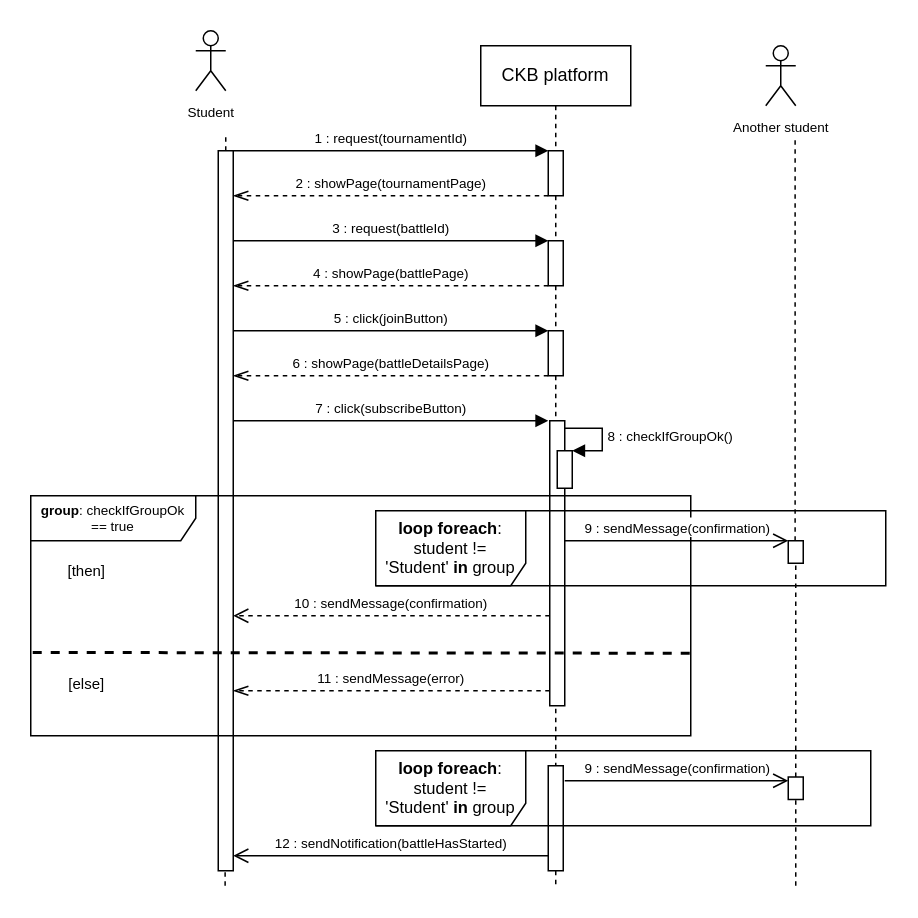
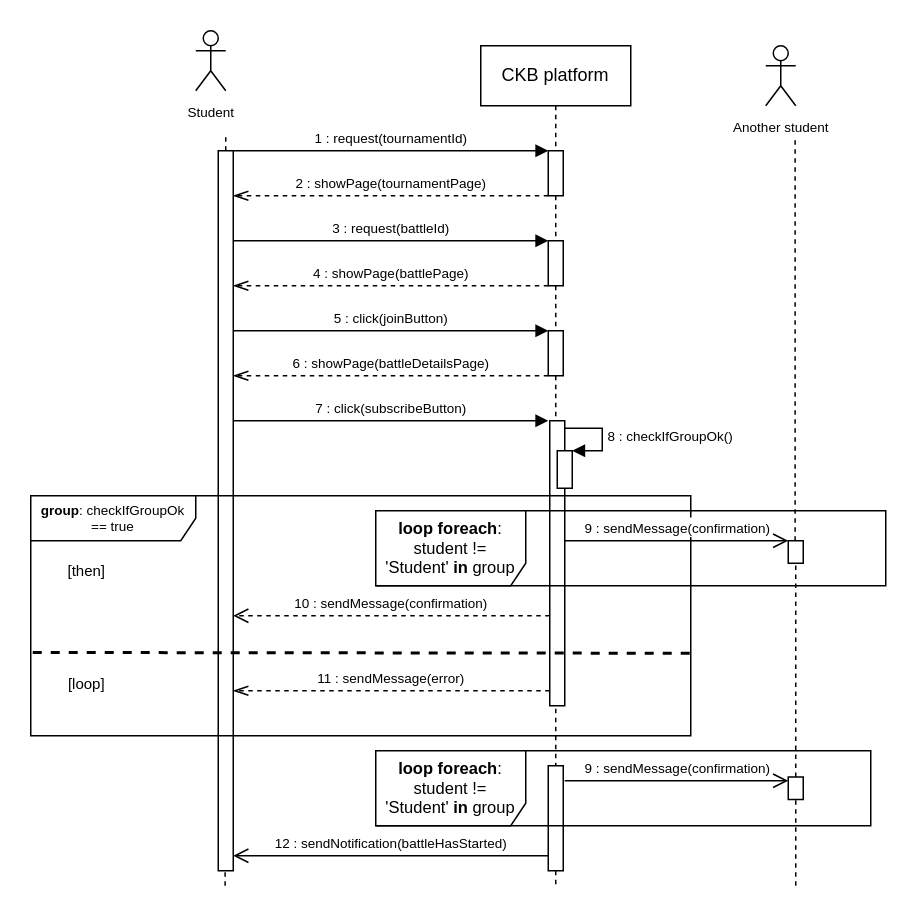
node "[else]": label "[else]" -> "[loop]"
